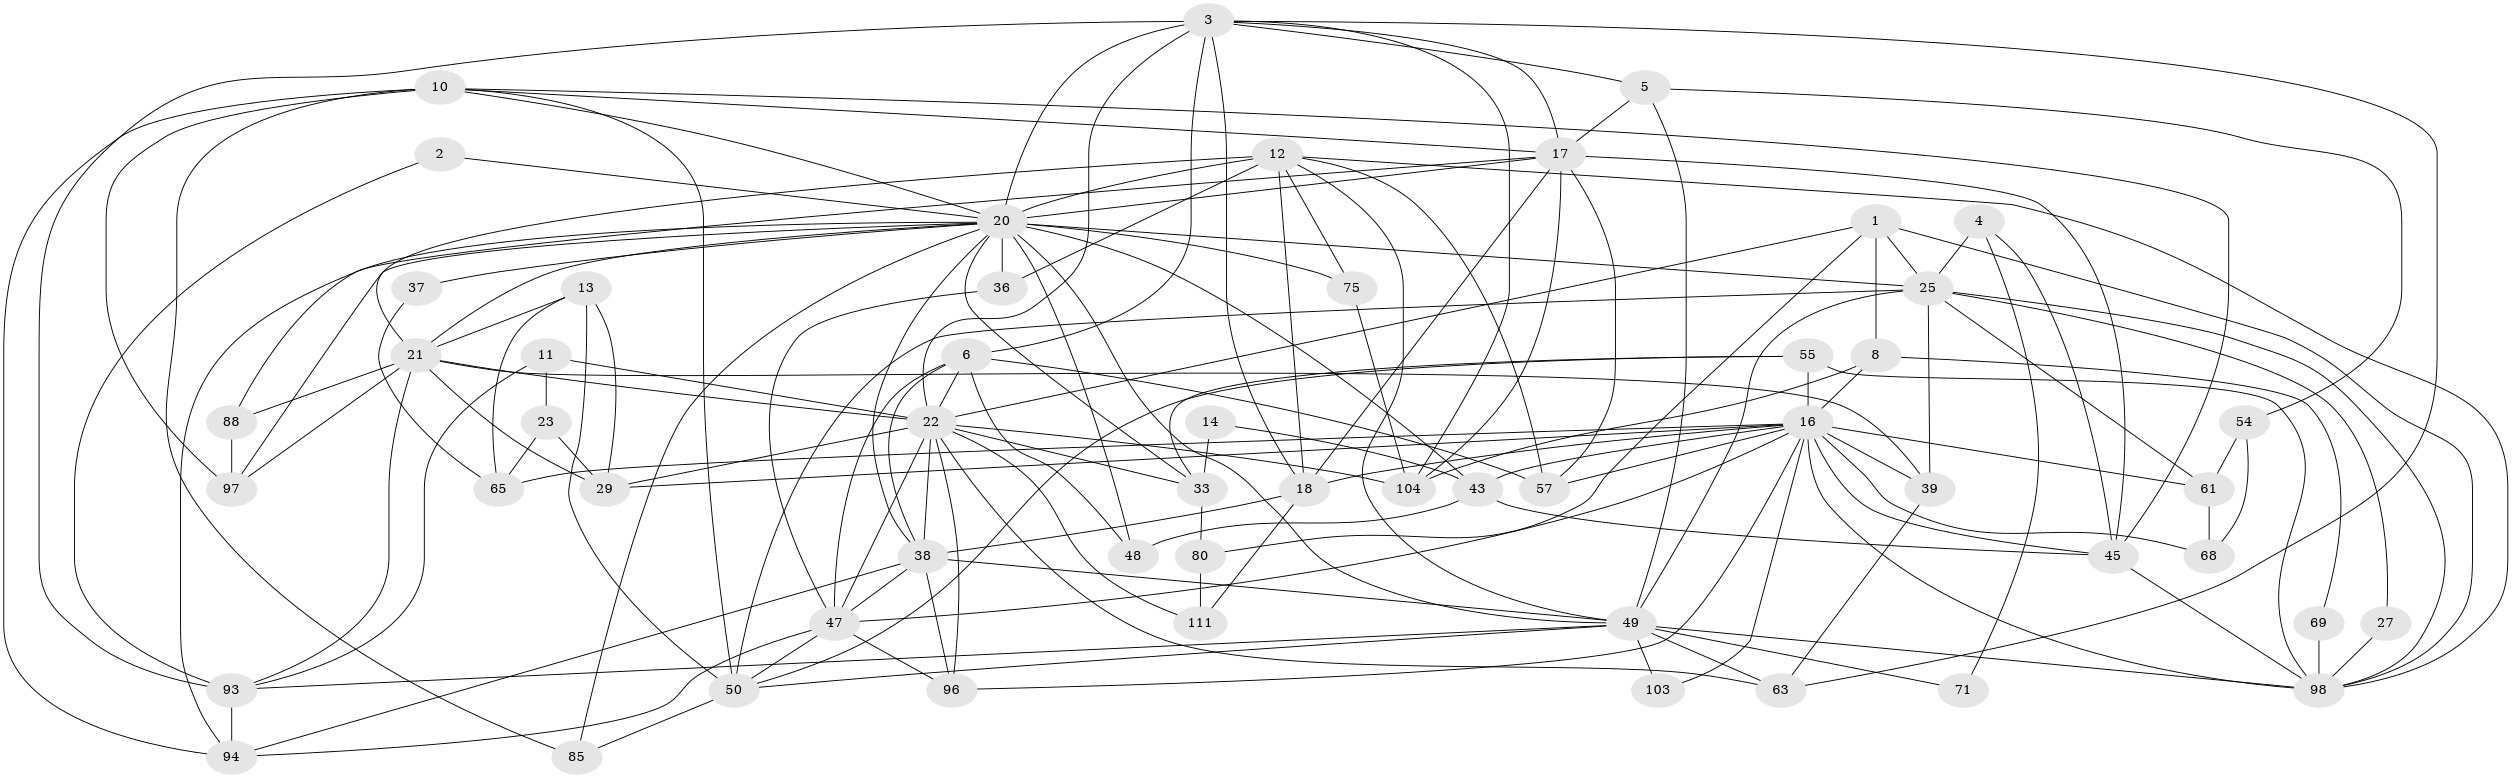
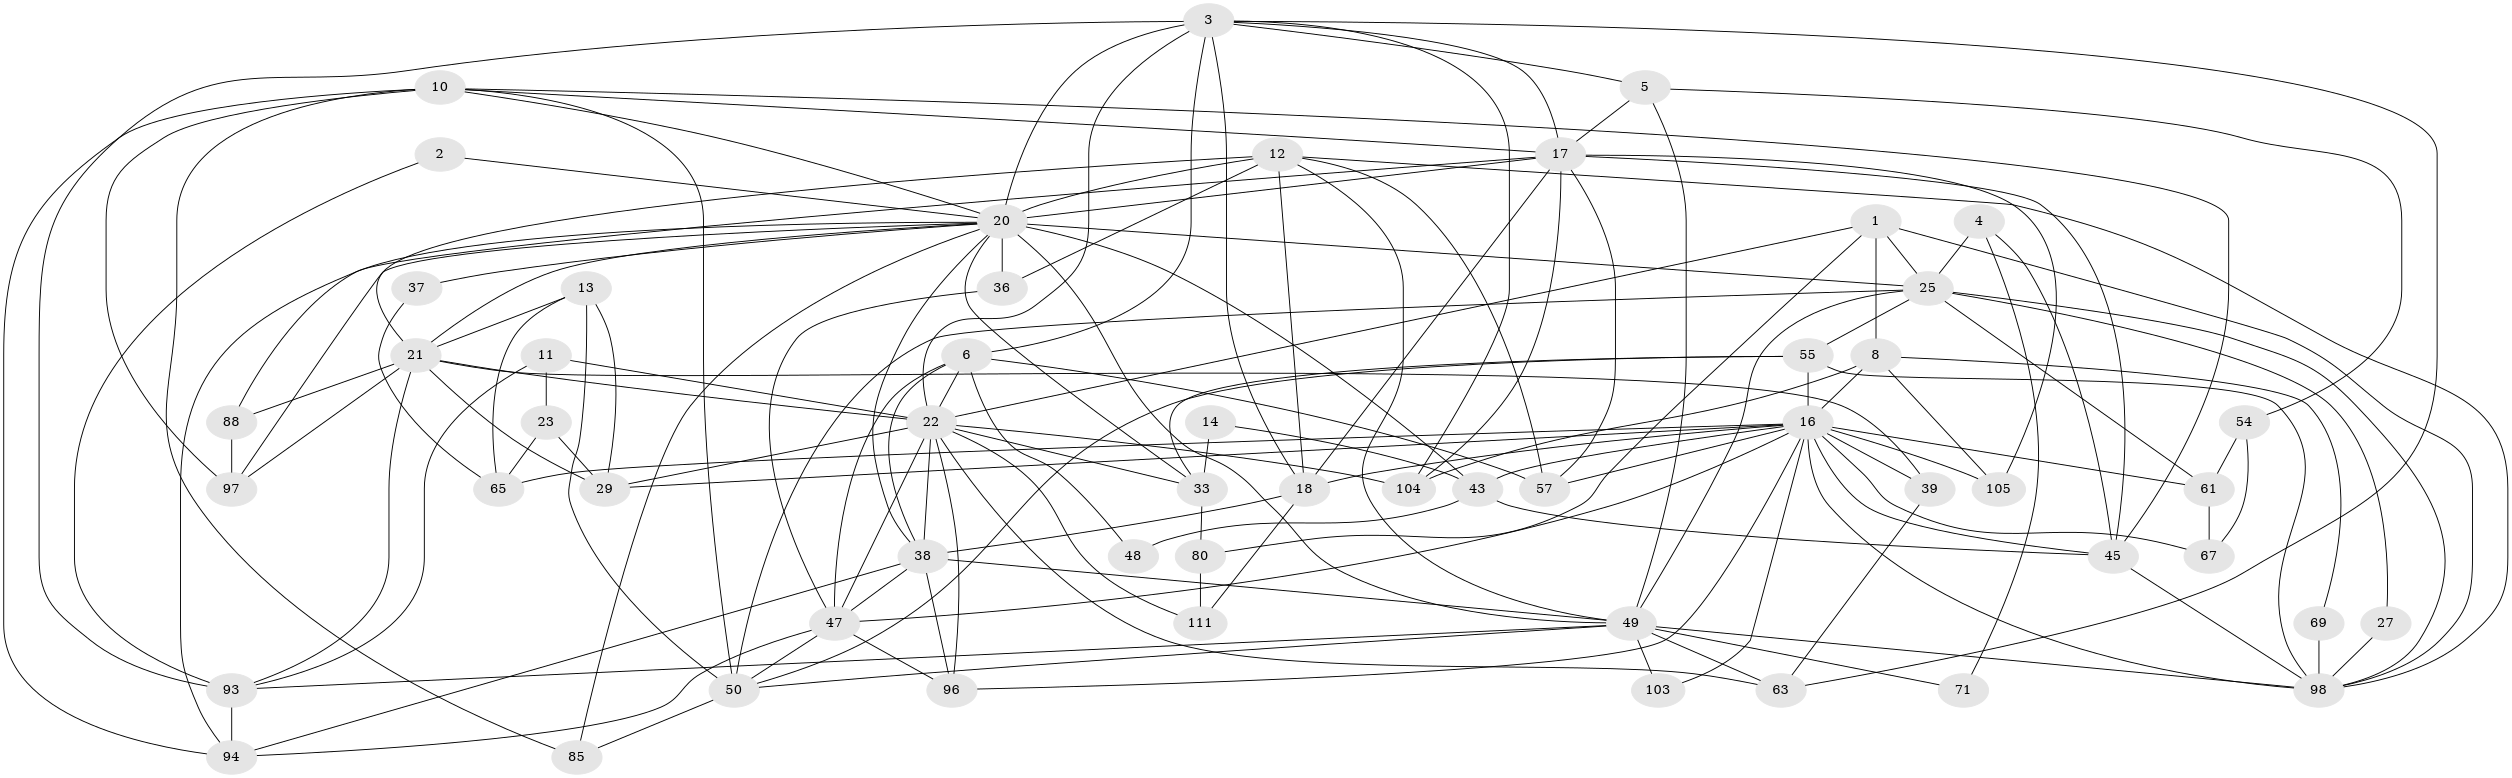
node "75": removed
edge "20" -- "48": removed
edge "25" -- "39": now "25" -- "55"
node "105": added
node "68": label "68" -> "67"
